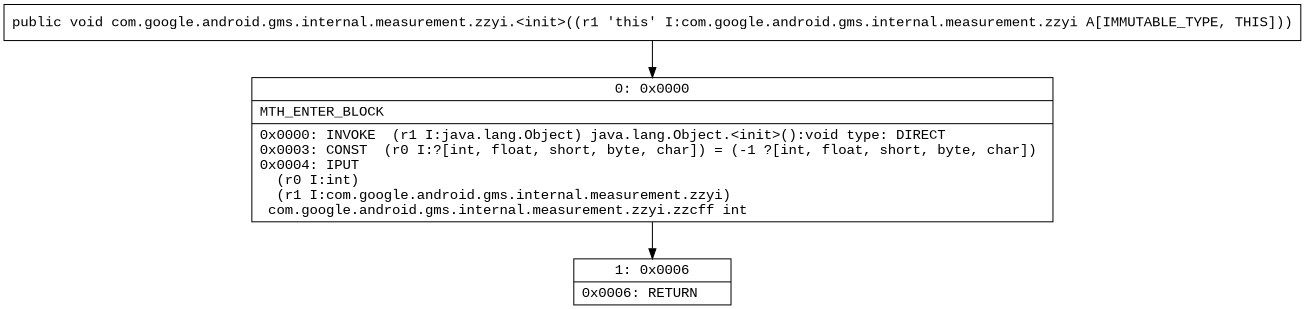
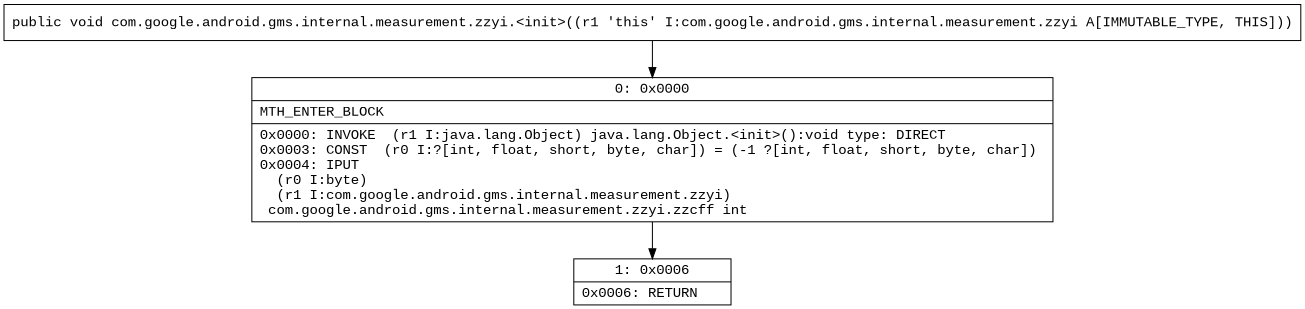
node "0: 0x0000": text "(r0 I:int)" -> "(r0 I:byte)"
